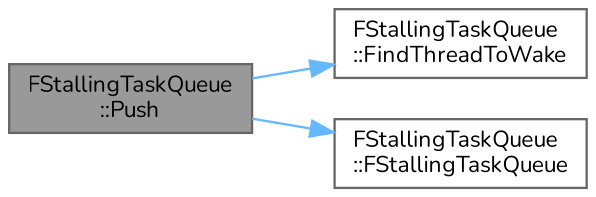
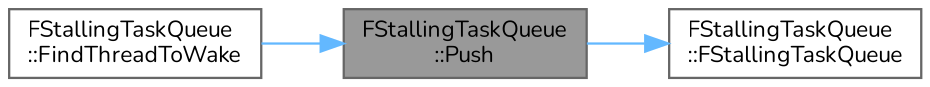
edge "FStallingTaskQueue ::Push" -> "FStallingTaskQueue ::FindThreadToWake": reversed
